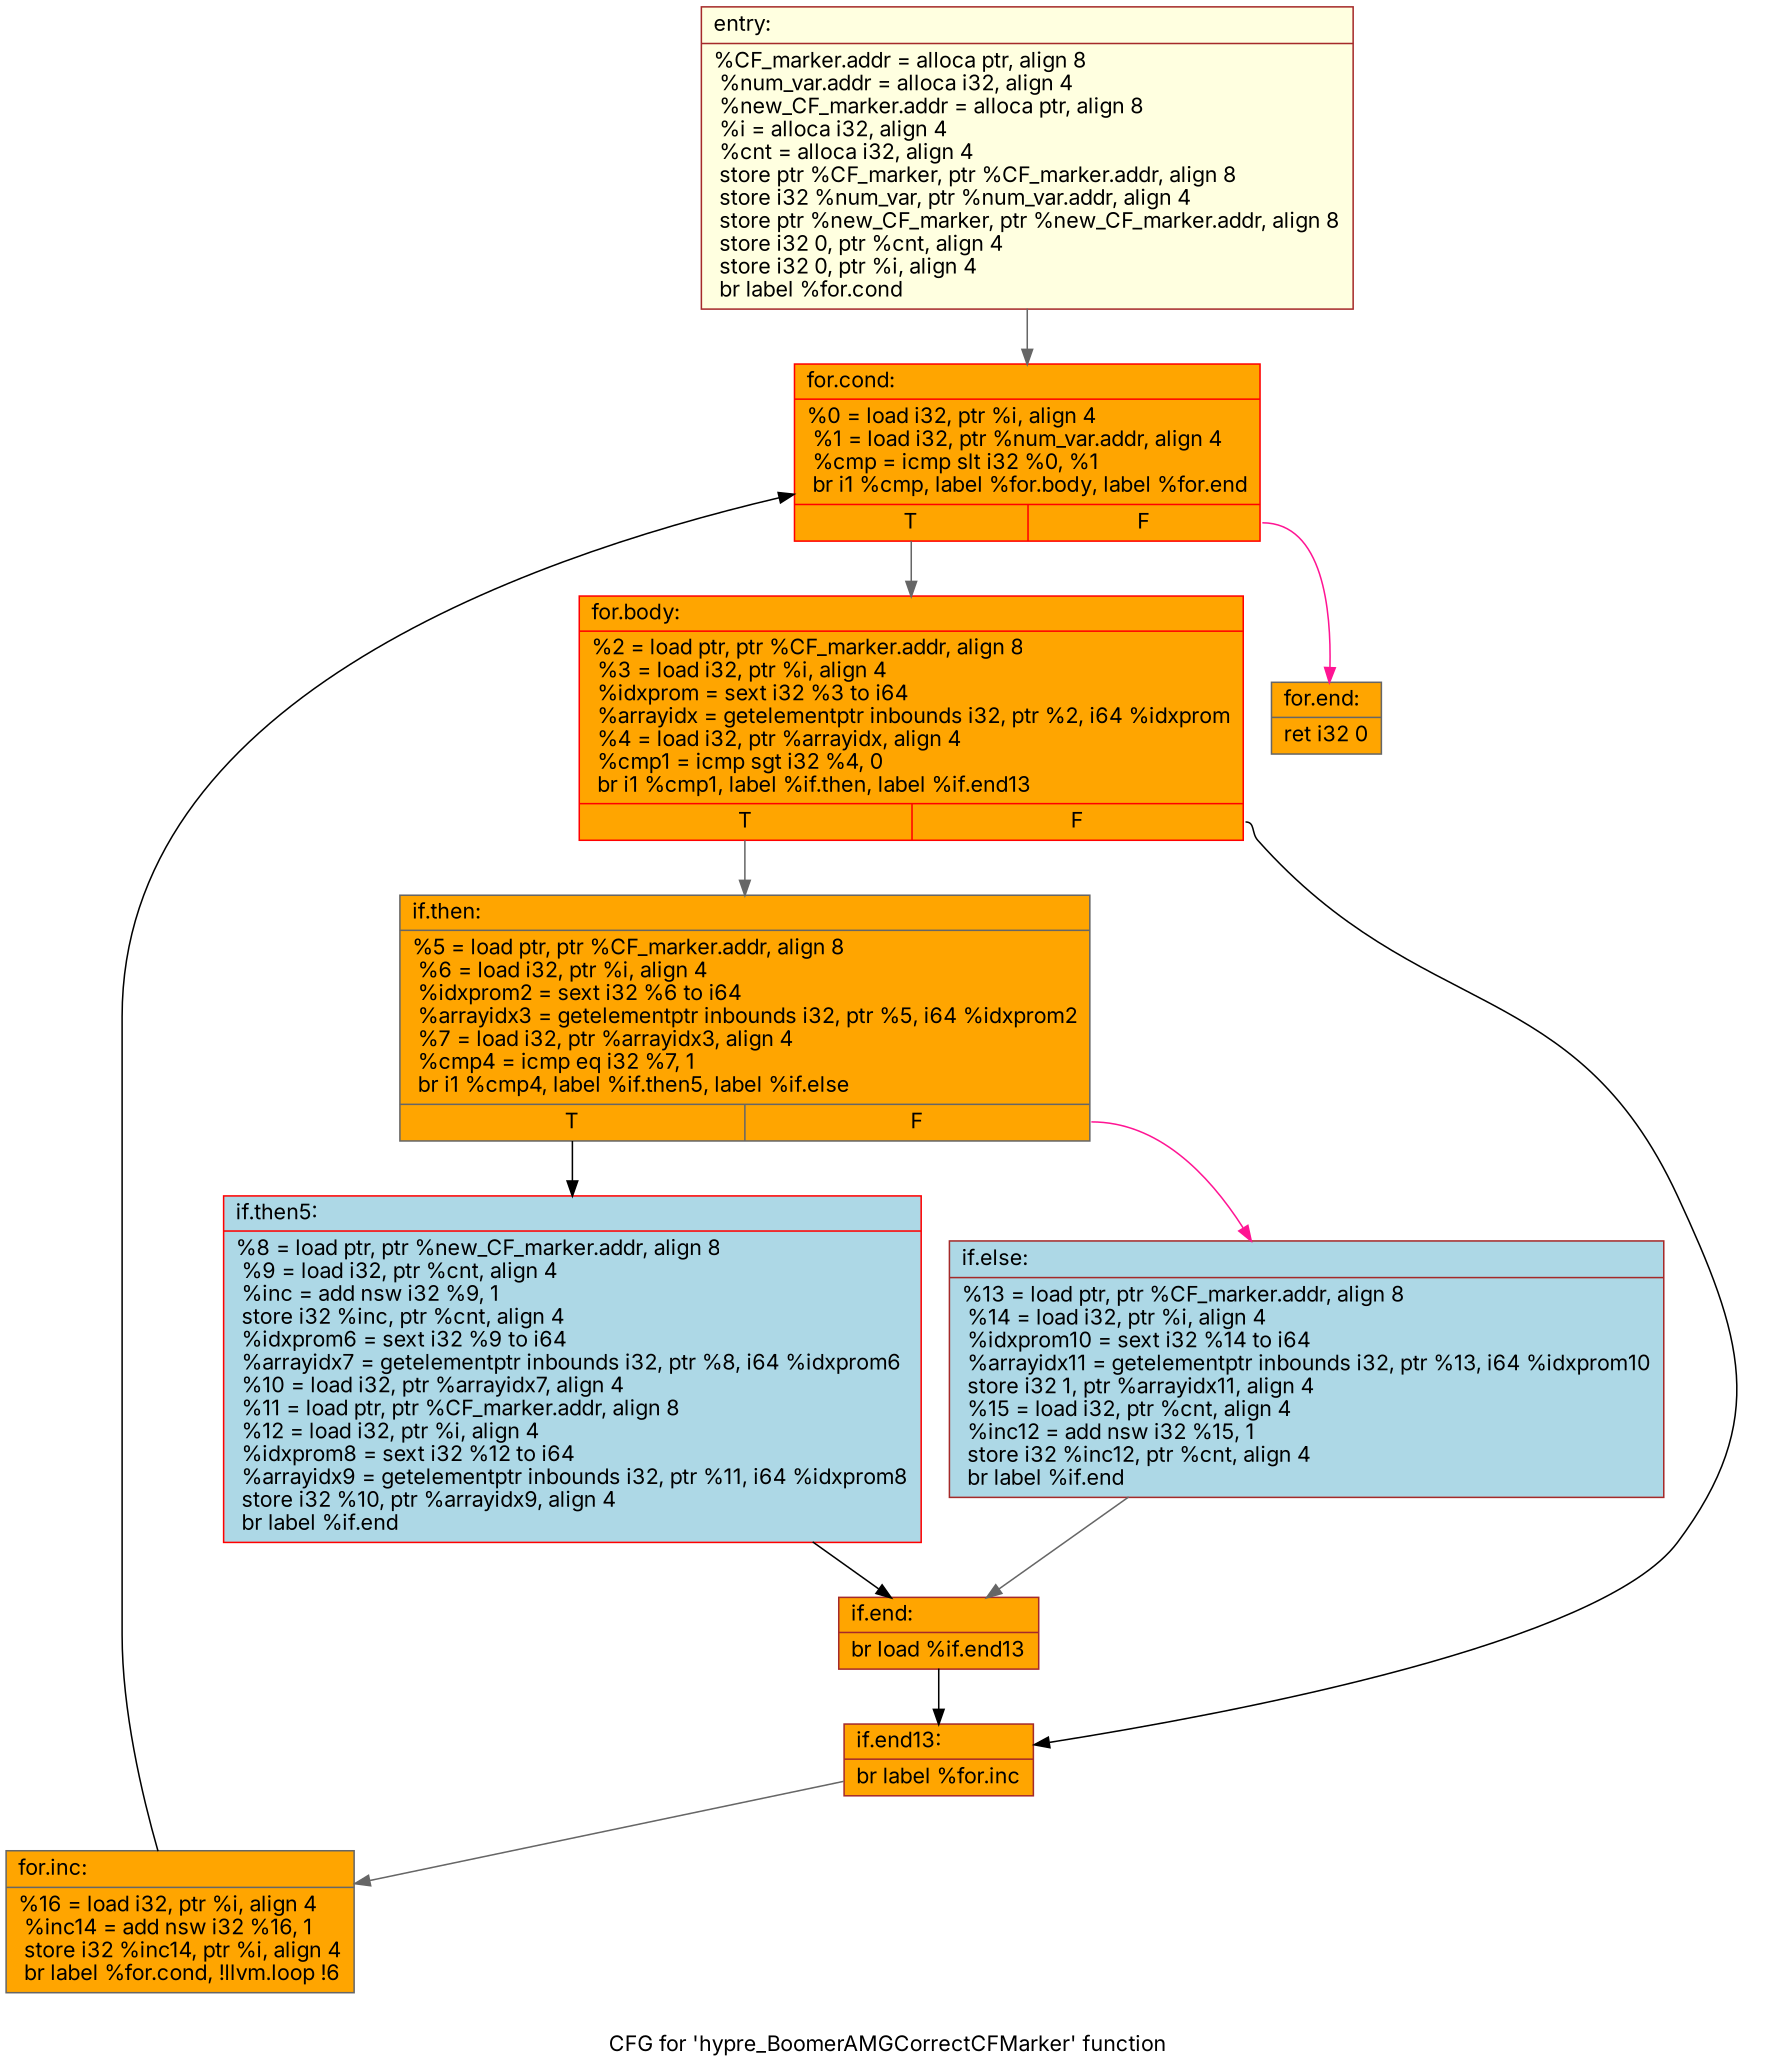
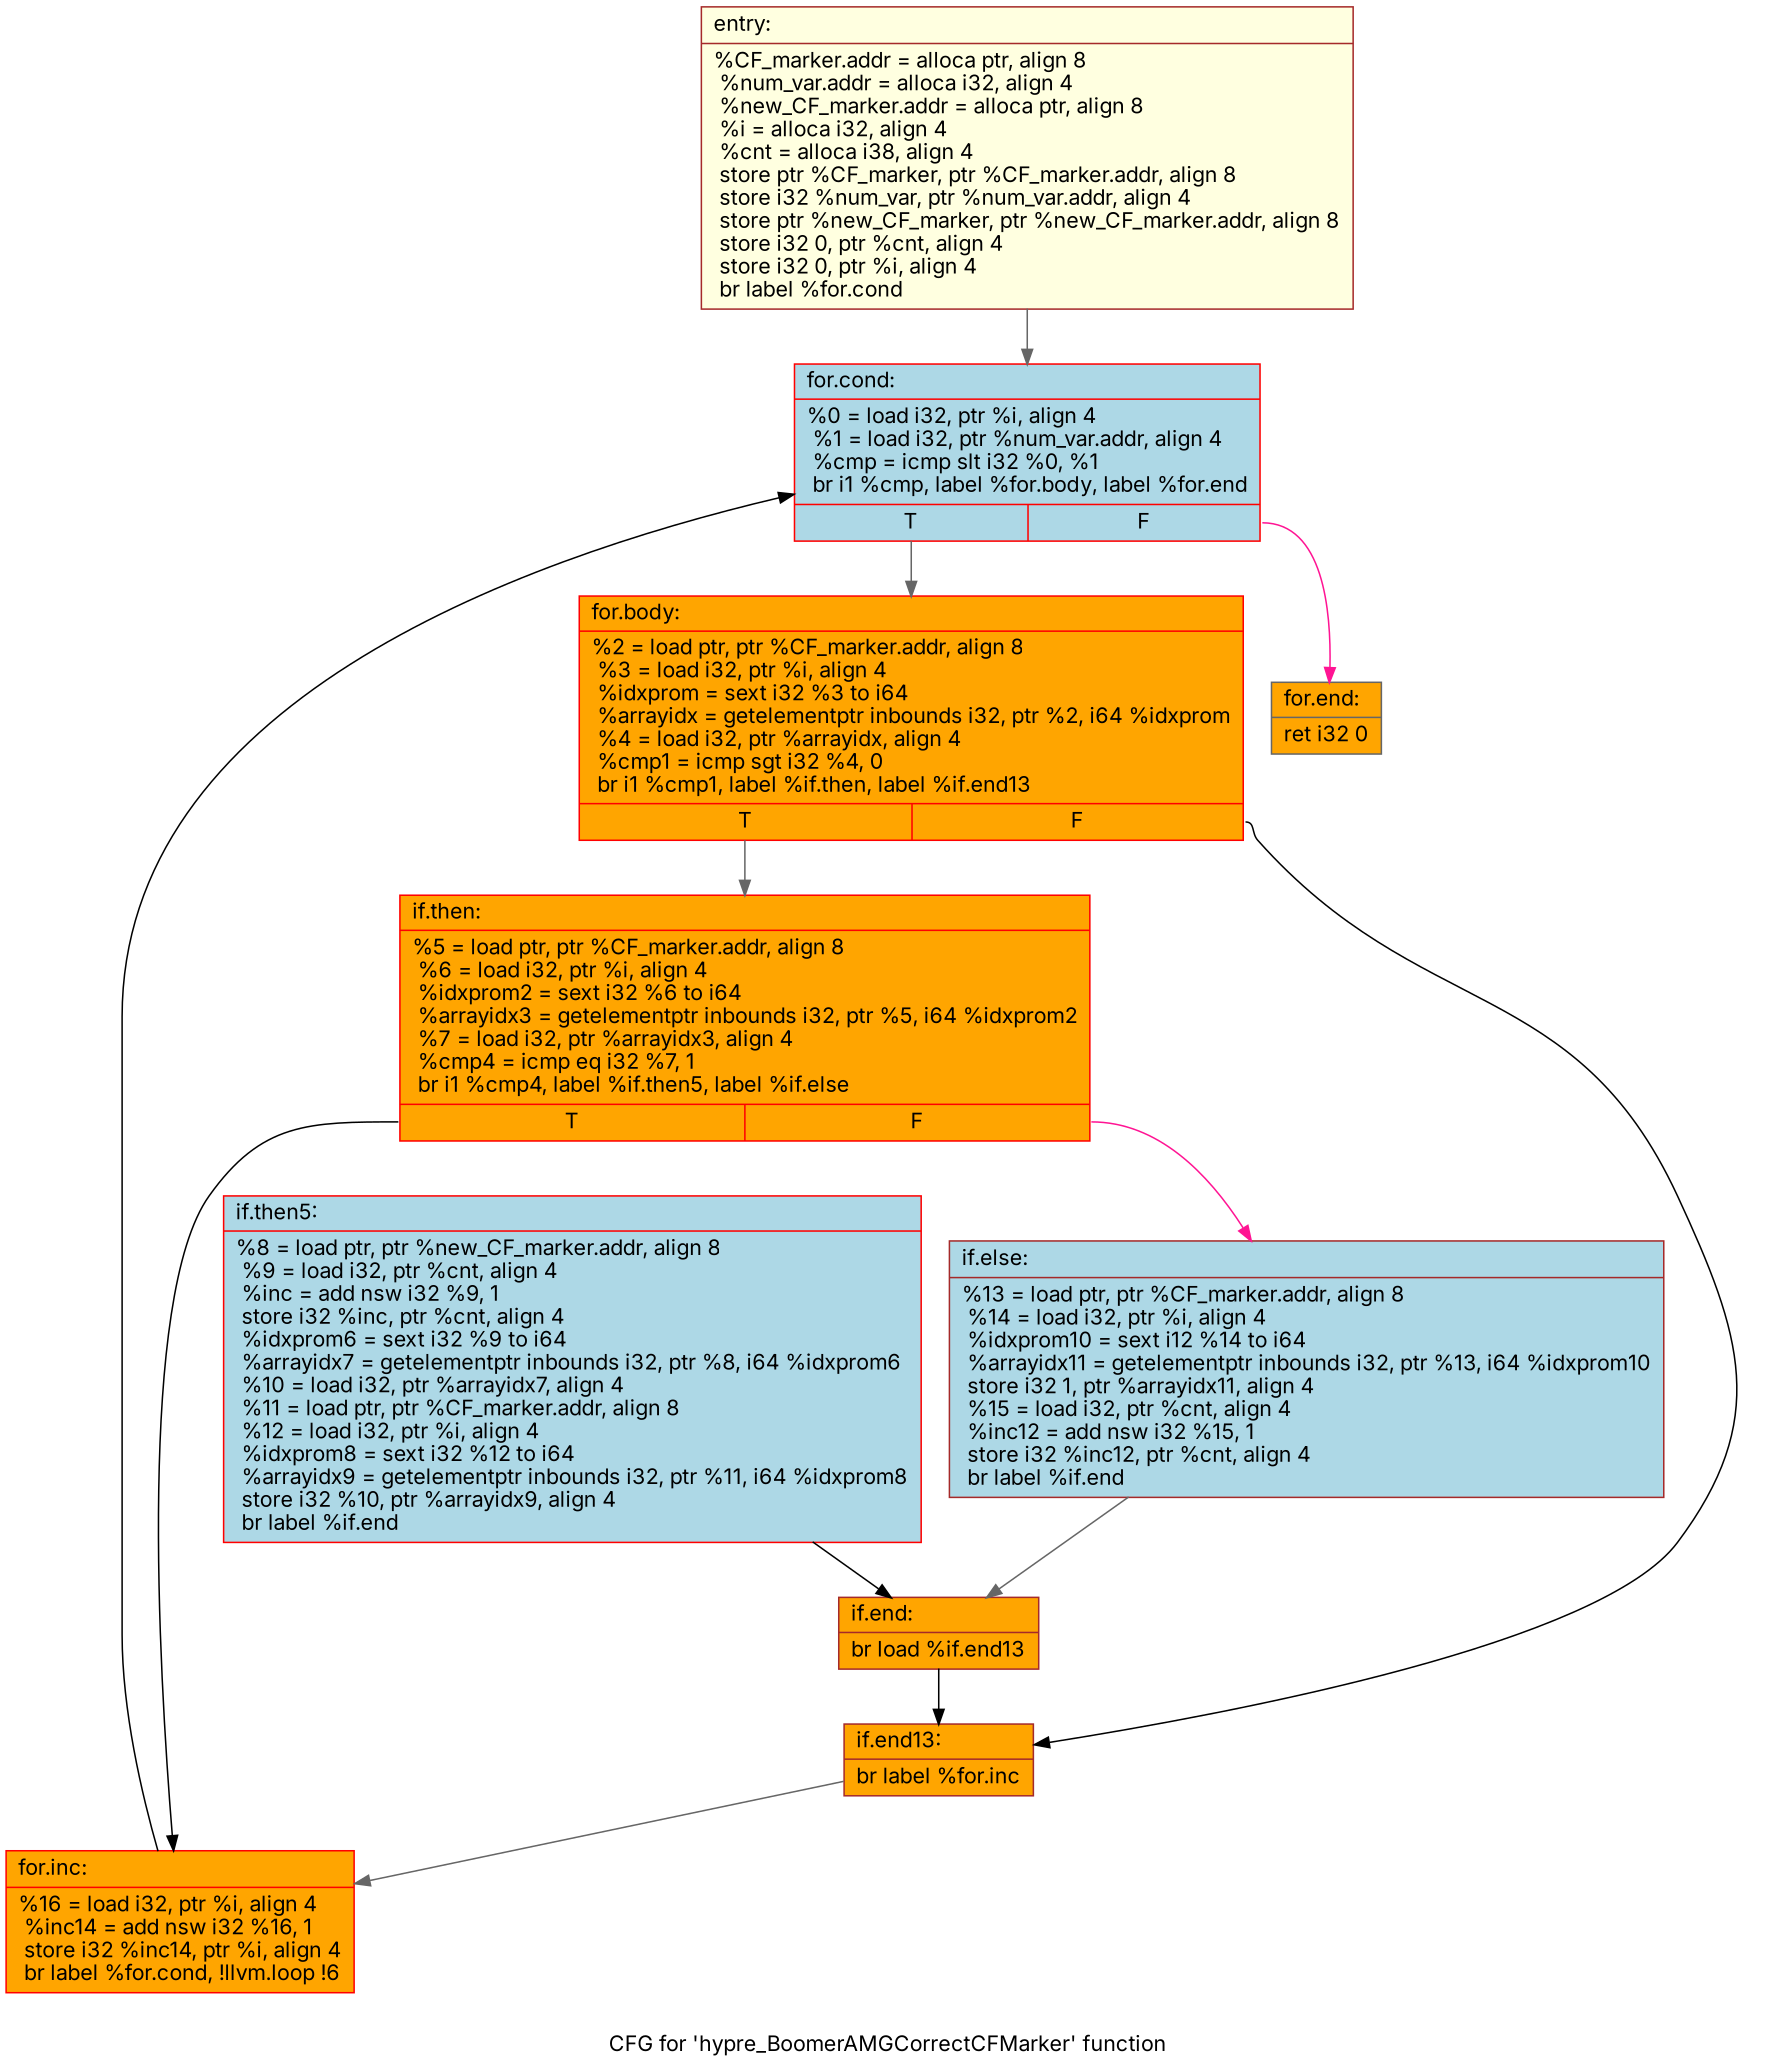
node "entry:": text "%cnt = alloca i32, align 4" -> "%cnt = alloca i38, align 4"
node "for.cond:": fillcolor orange -> lightblue
node "if.then:": color gray40 -> red
edge "if.then:" -> "if.then5:": now "if.then:" -> "for.inc:"
node "if.else:": text "%idxprom10 = sext i32 %14 to i64" -> "%idxprom10 = sext i12 %14 to i64"
node "for.inc:": color gray40 -> red
